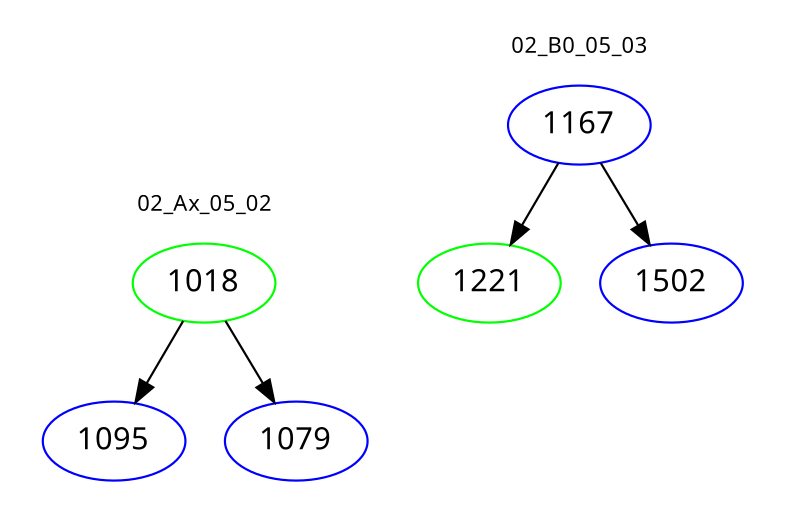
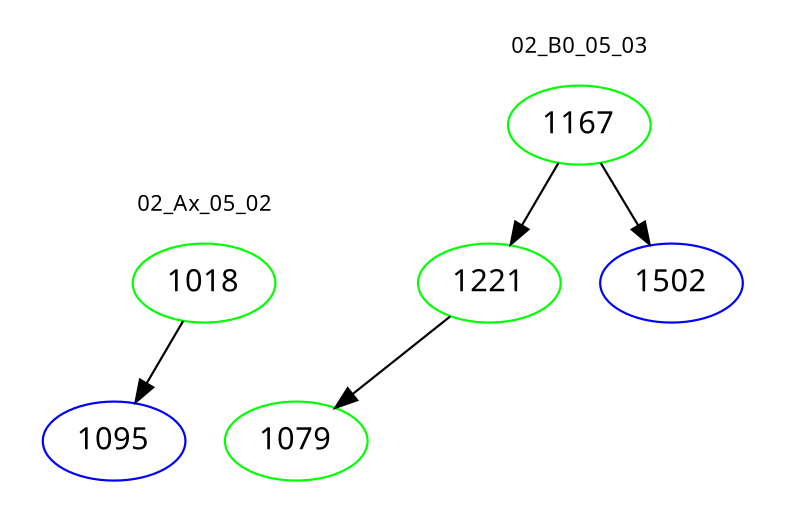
node "1167": color blue -> green
edge "1018" -> "1079": now "1221" -> "1079"
node "1079": color blue -> green
